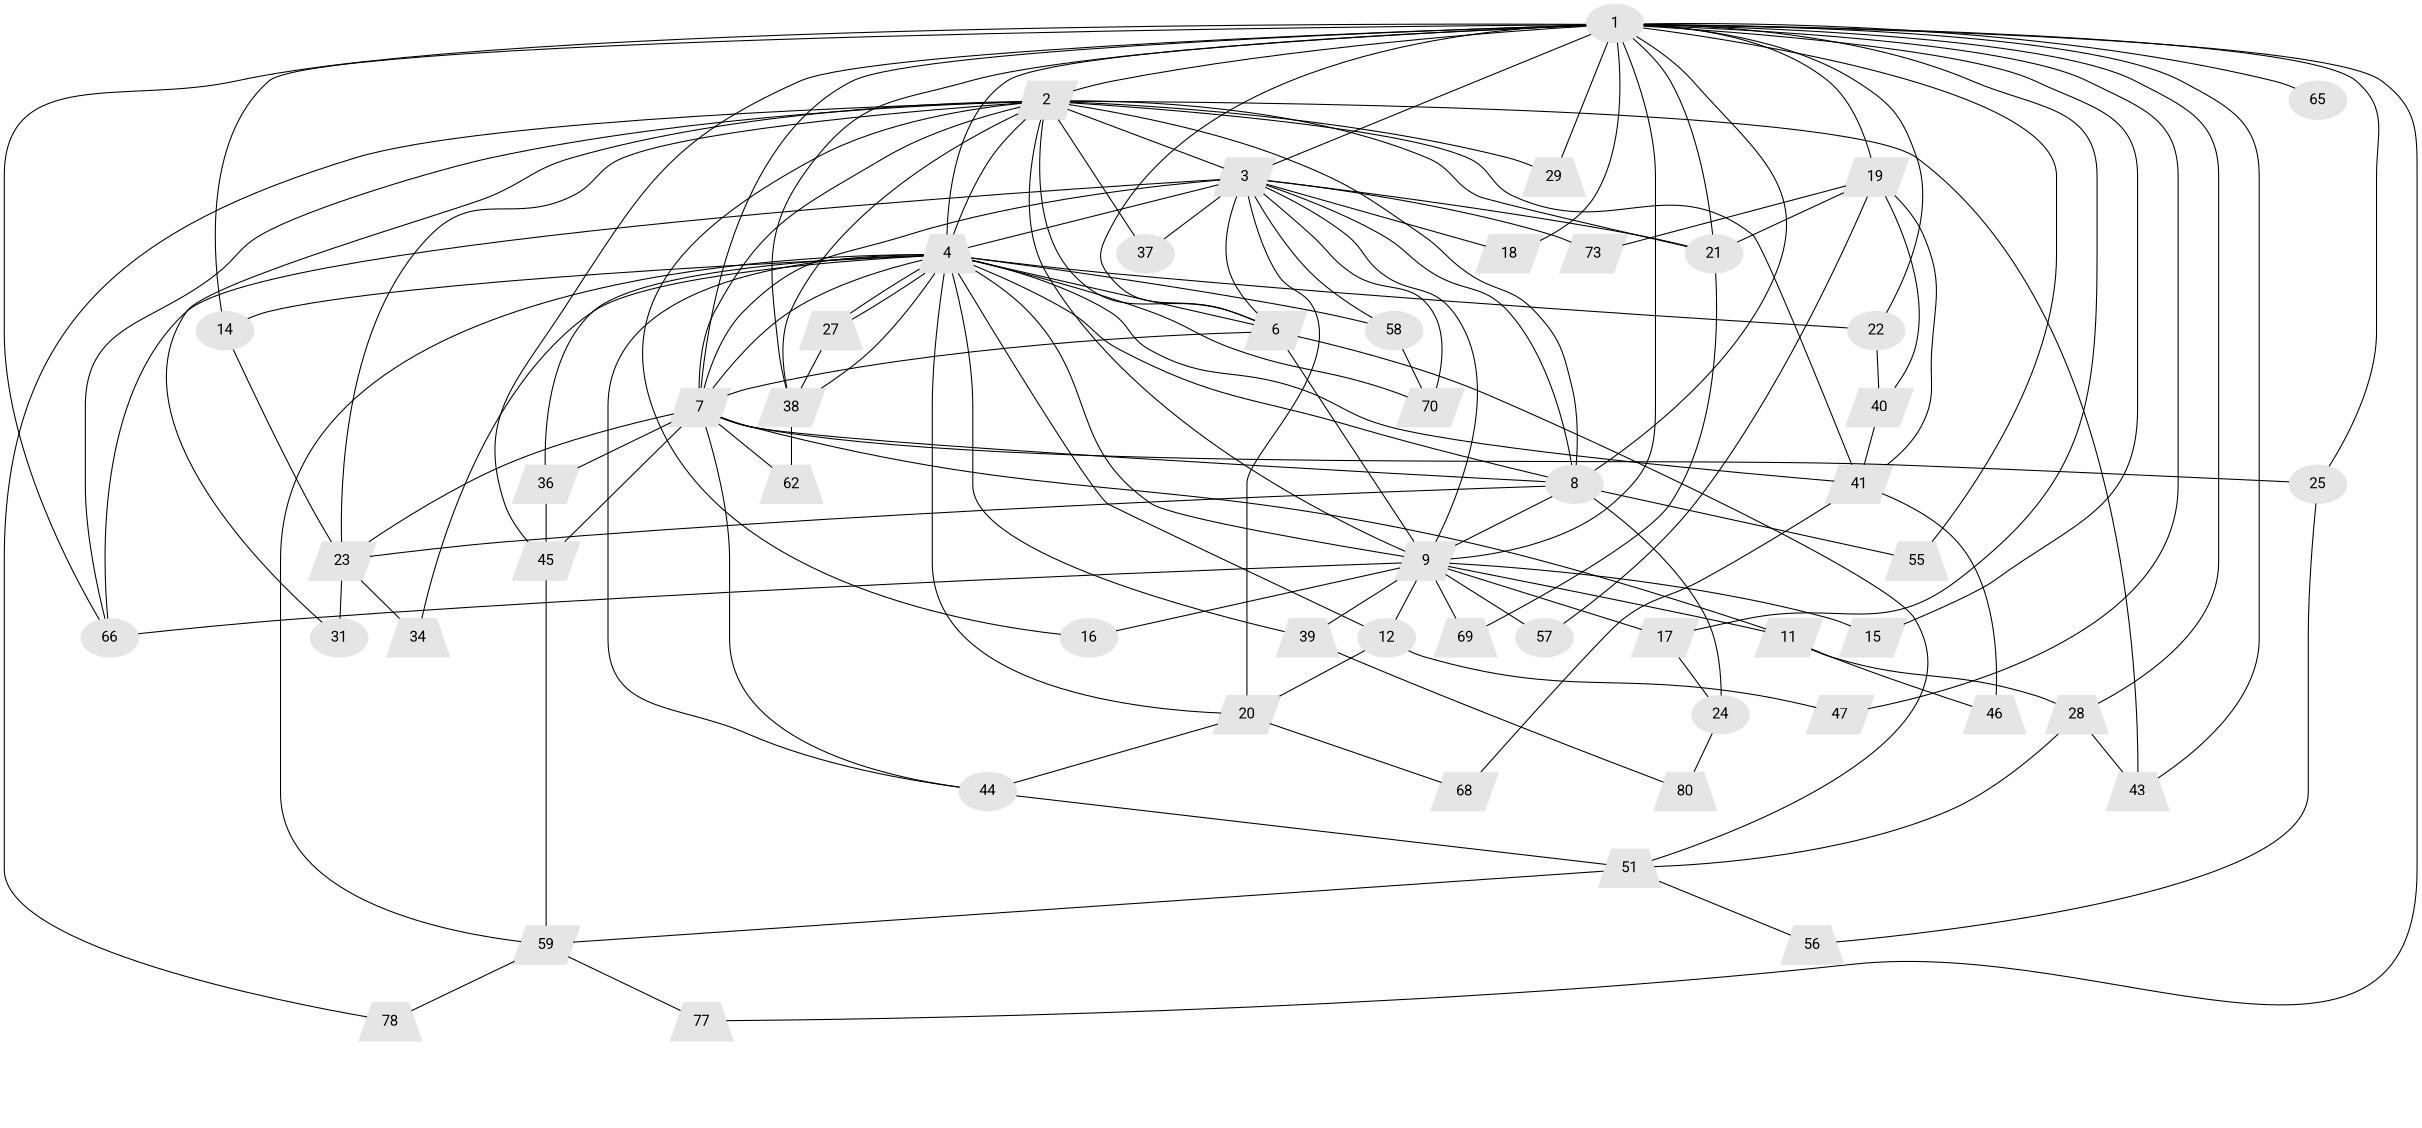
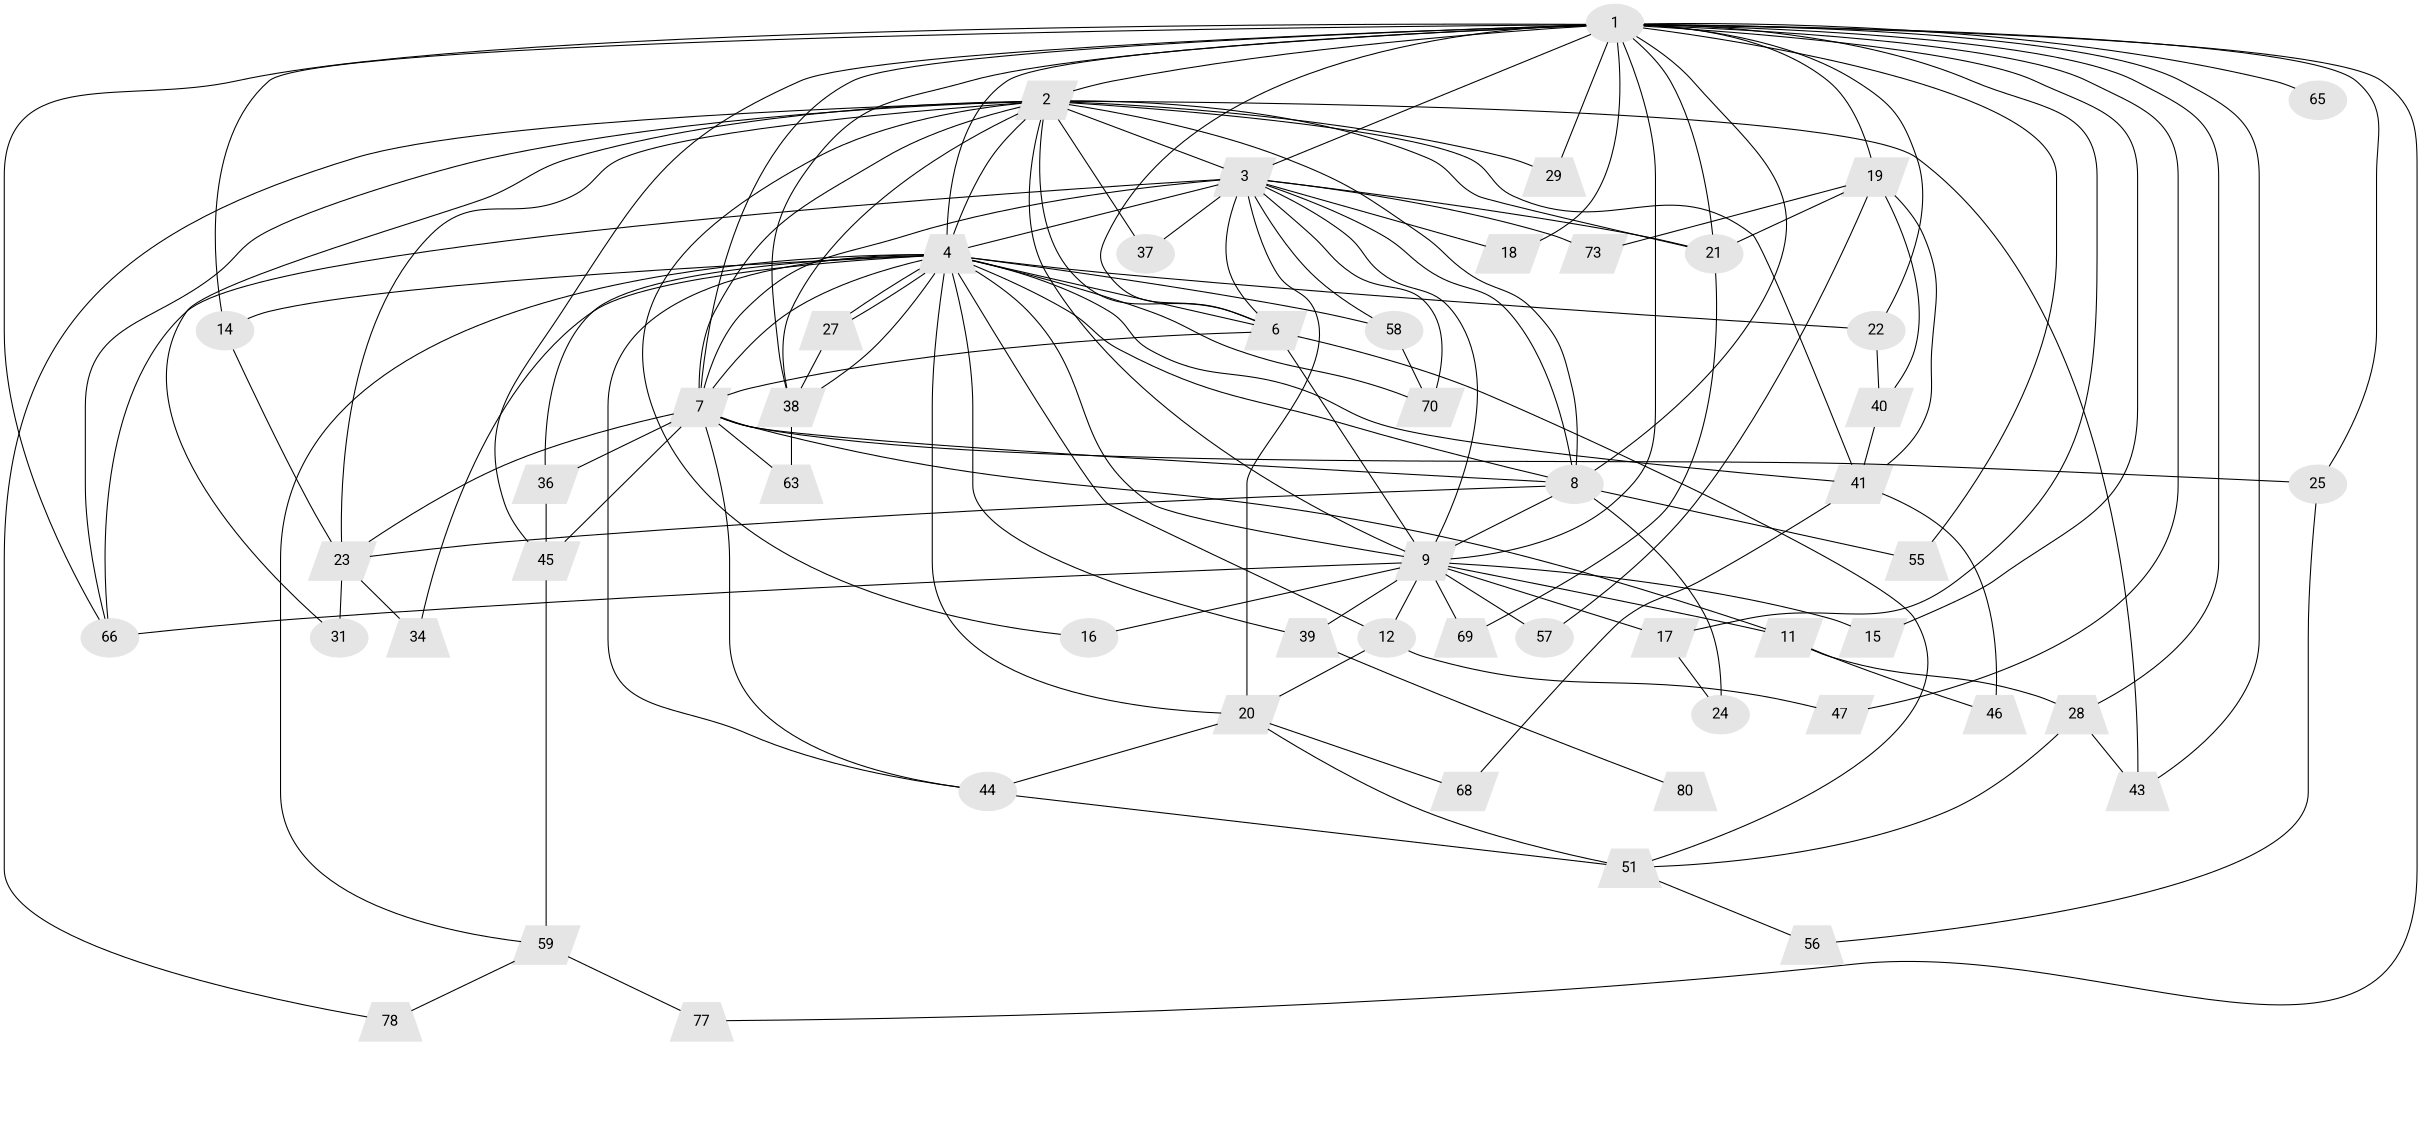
node "62": label "62" -> "63"
edge "24" -- "80": removed
edge "51" -- "59": now "51" -- "20"
